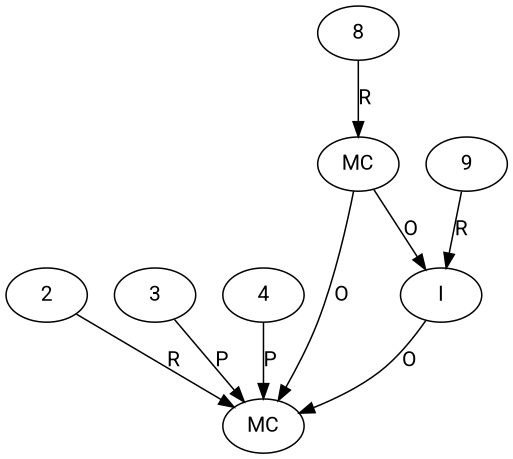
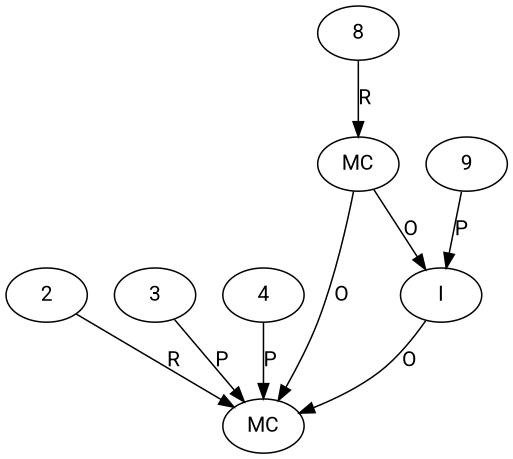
edge "9" -> "I": label "R" -> "P"
